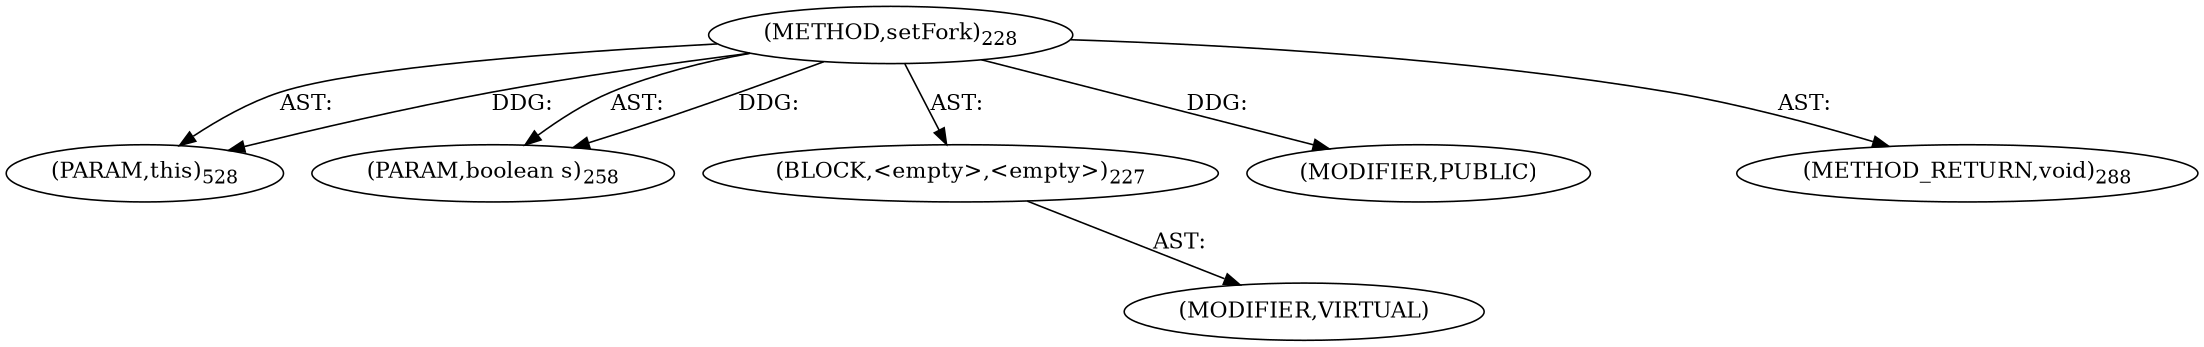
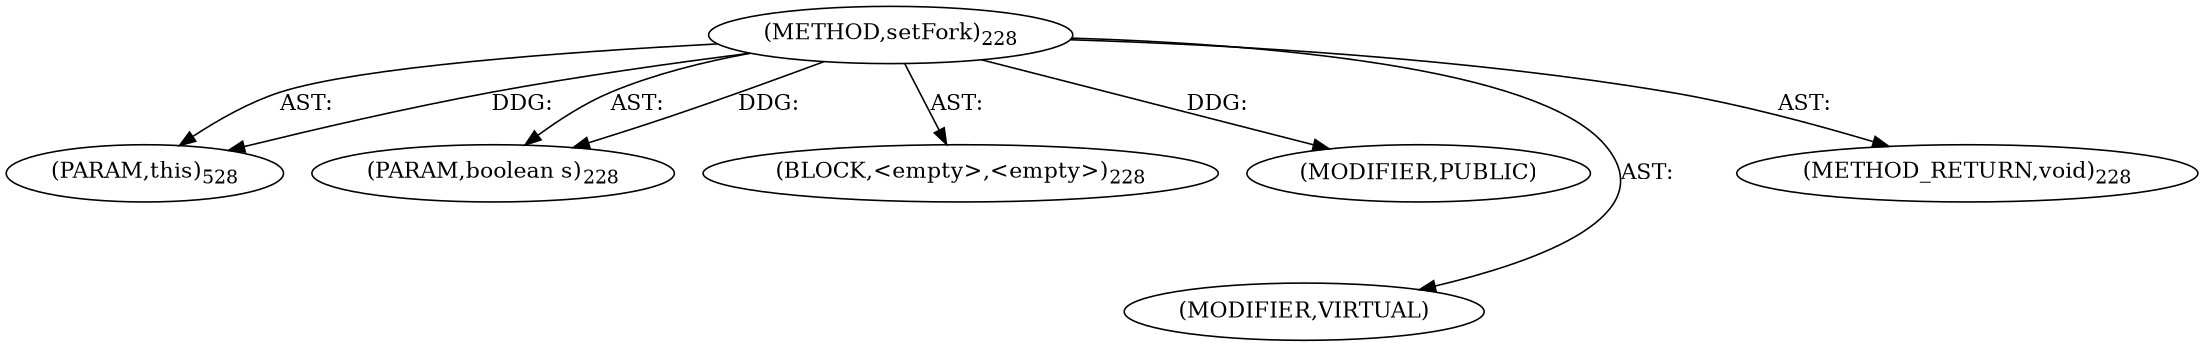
node "(PARAM,boolean s)": text "258" -> "228"
node "(BLOCK,<empty>,<empty>)": text "227" -> "228"
node "(METHOD_RETURN,void)": text "288" -> "228"
edge "(BLOCK,<empty>,<empty>)" -> "(MODIFIER,VIRTUAL)": now "(METHOD,setFork)" -> "(MODIFIER,VIRTUAL)"
